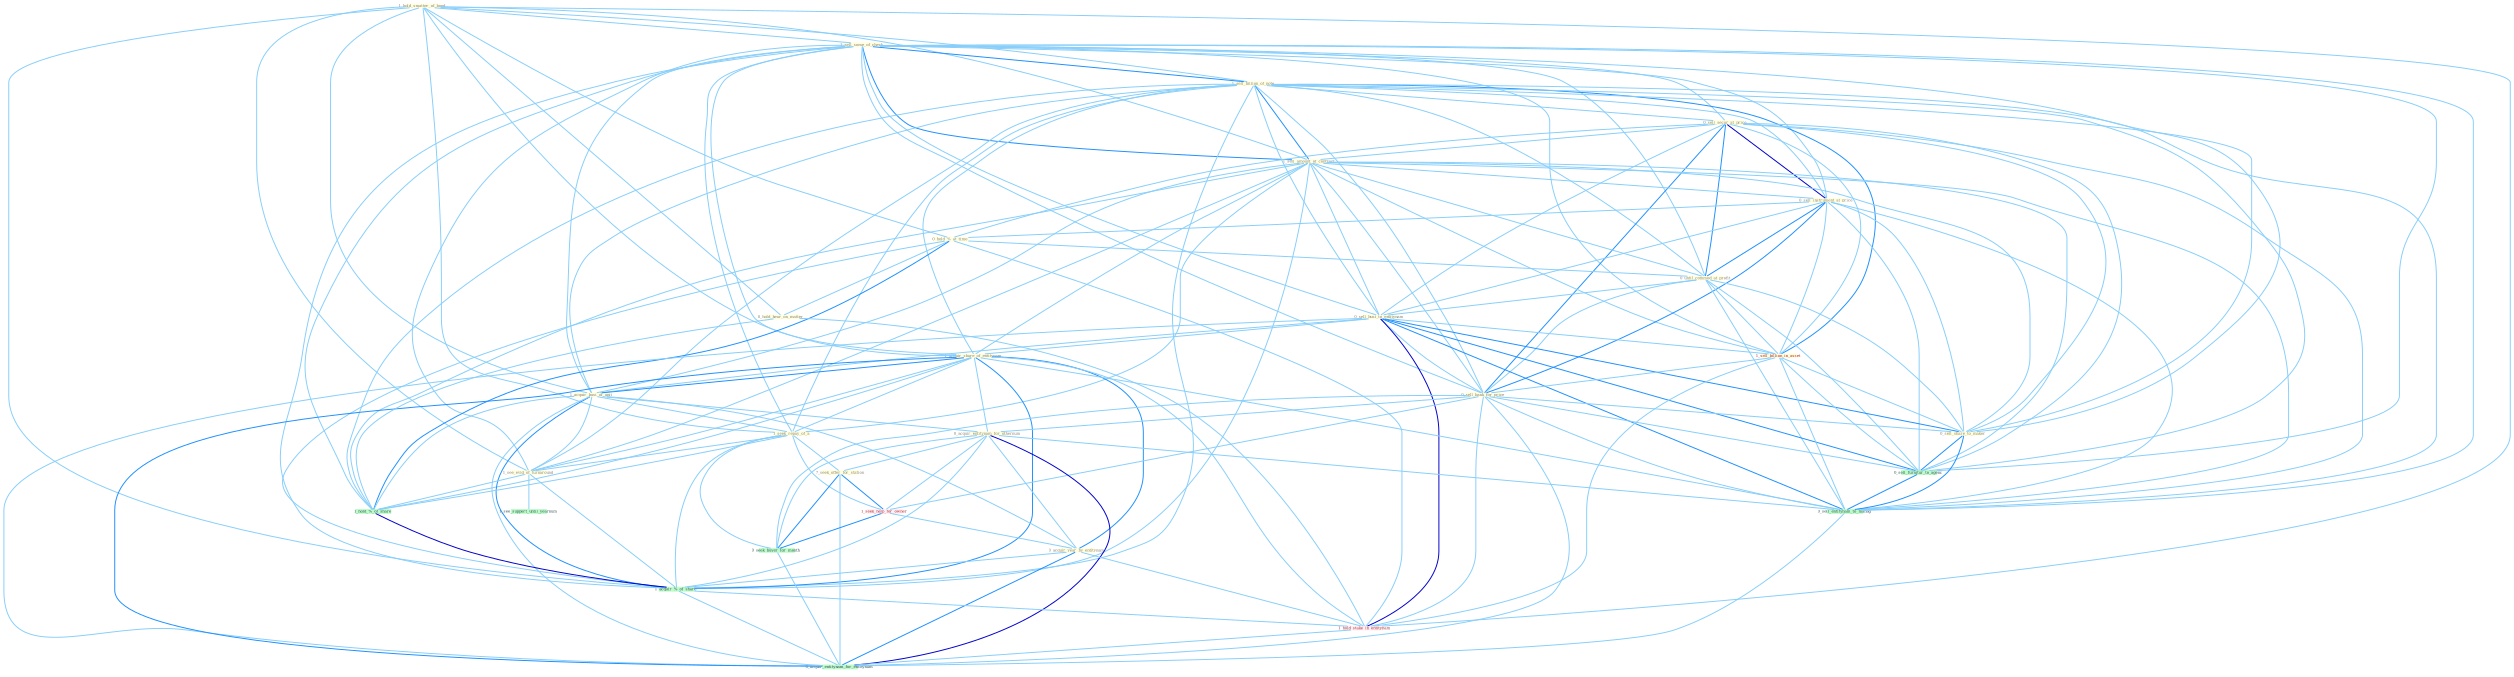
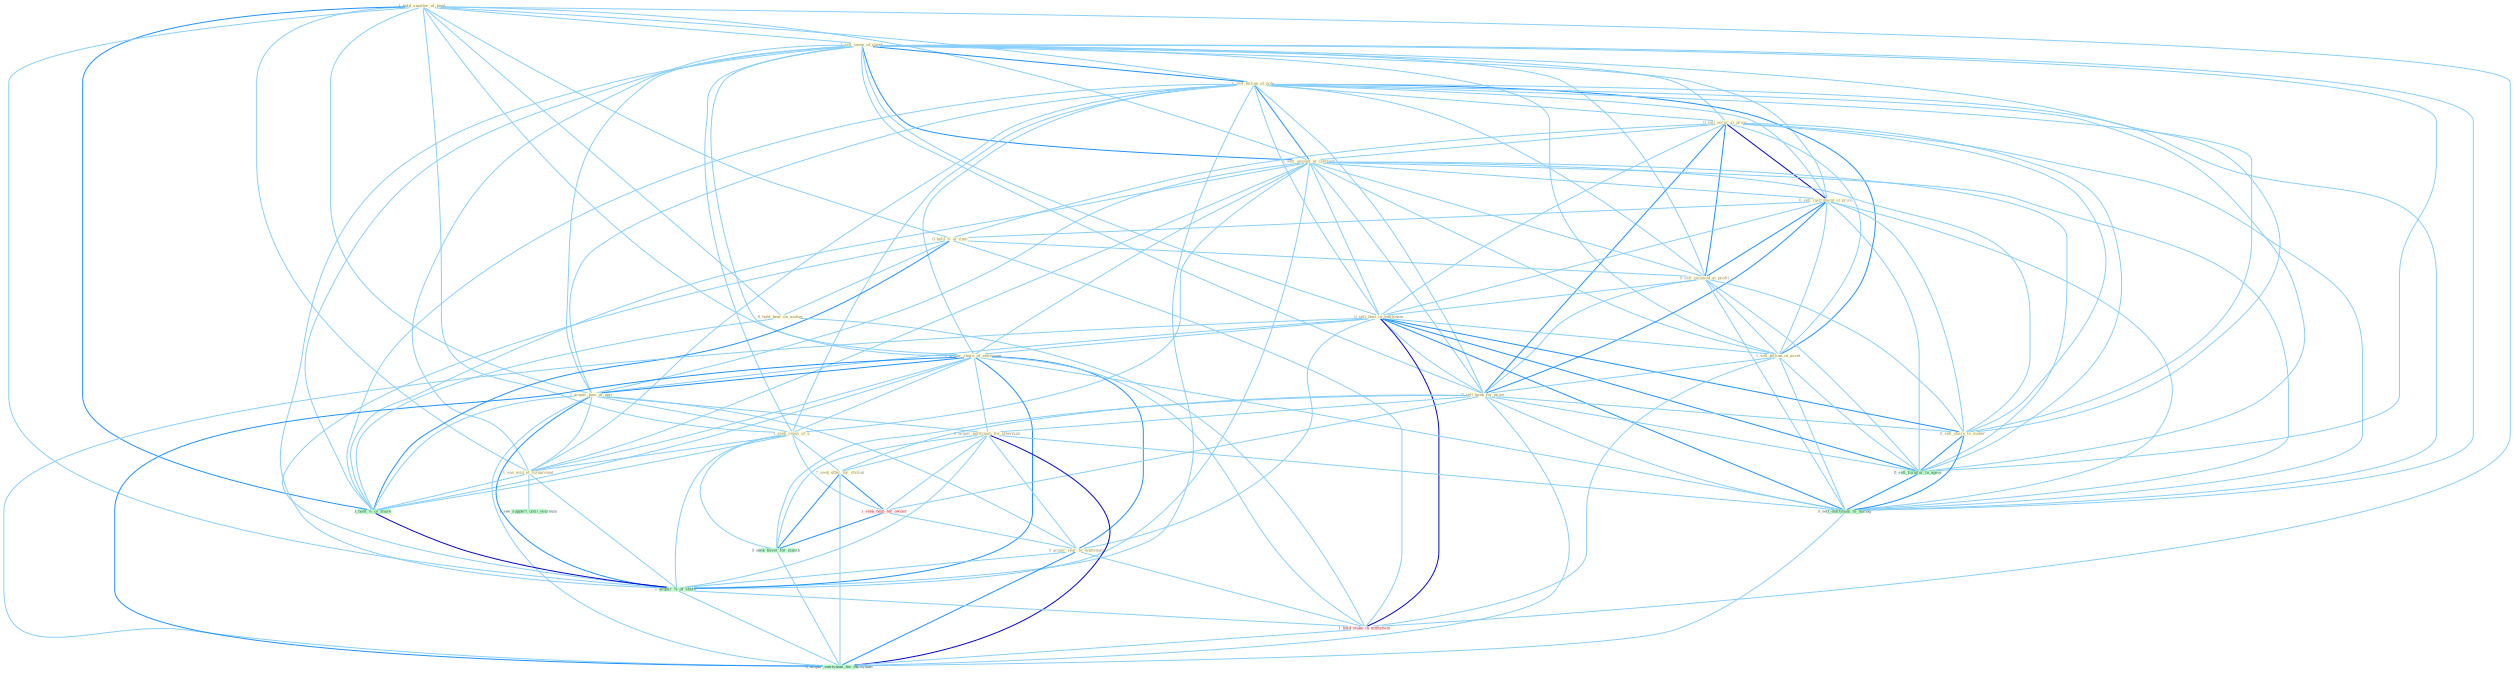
edge "1_hold_smatter_of_bond" -- "1_hold_%_of_share": added
node "0_until_commod_at_profit": label "0_until_commod_at_profit" -> "0_sell_commod_at_profit"
node "1_sell_billion_in_asset": fontcolor #b22222 -> #8b7d6b
edge "1_sell_billion_in_asset" -- "0_sell_share_to_maker": removed
edge "0_sell_busi_to_entitynam" -- "0_acquir_year_by_entitynam": added
edge "0_sell_bank_for_price" -- "1_hold_stake_in_entitynam": now "0_sell_bank_for_price" -- "7_seek_offer_for_station"
